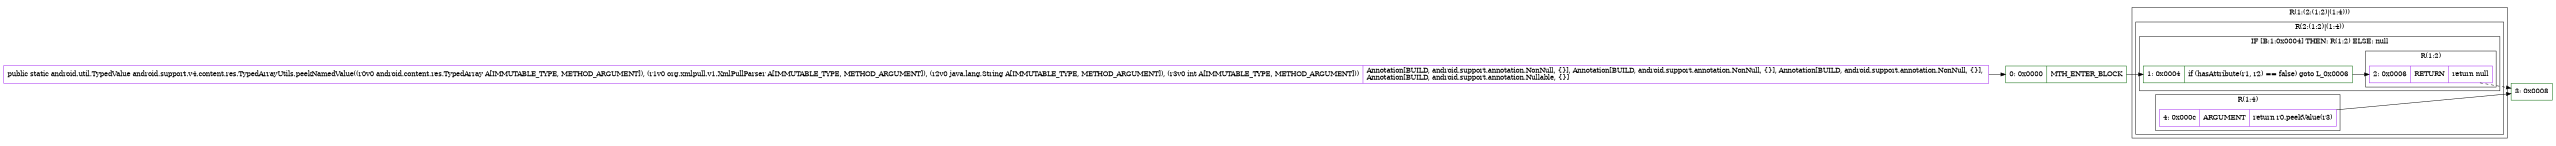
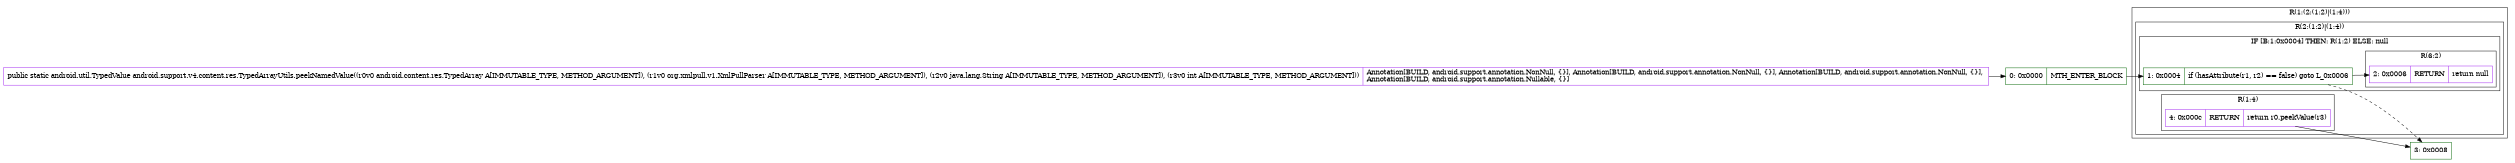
cluster "R(1:2)": label "R(1:2)" -> "R(6:2)"
edge "2: 0x0006" -> "3: 0x0008": now "1: 0x0004" -> "3: 0x0008"
node "4: 0x000c": text "ARGUMENT" -> "RETURN"
